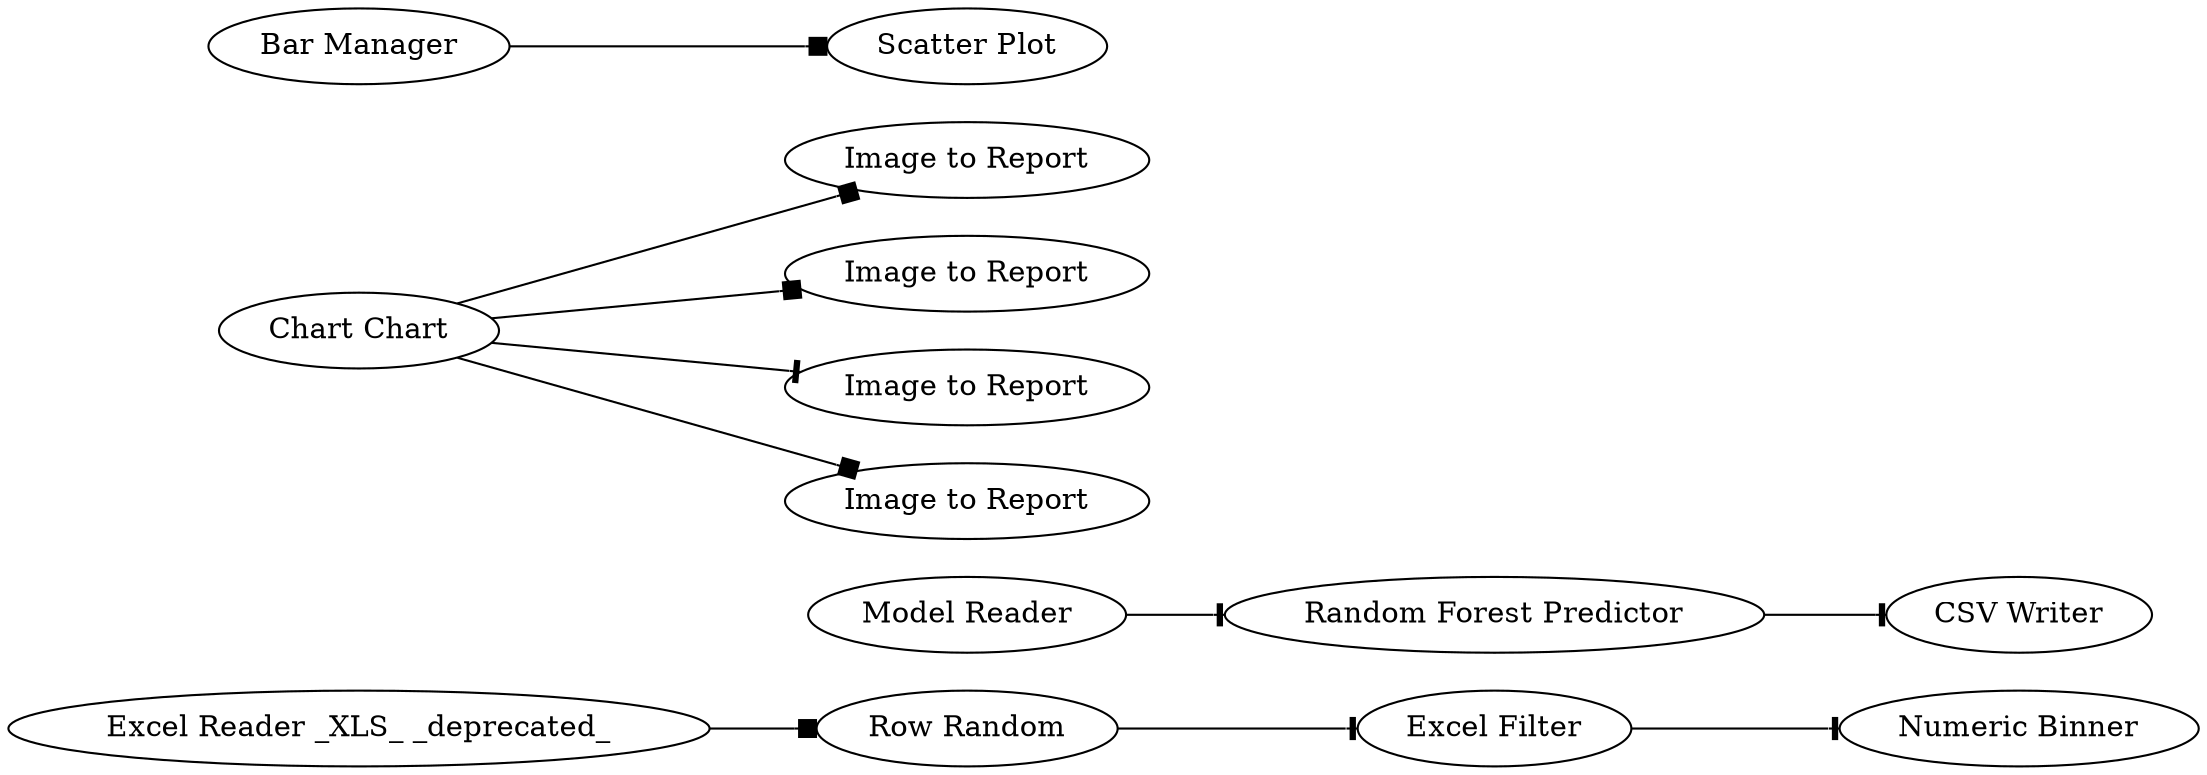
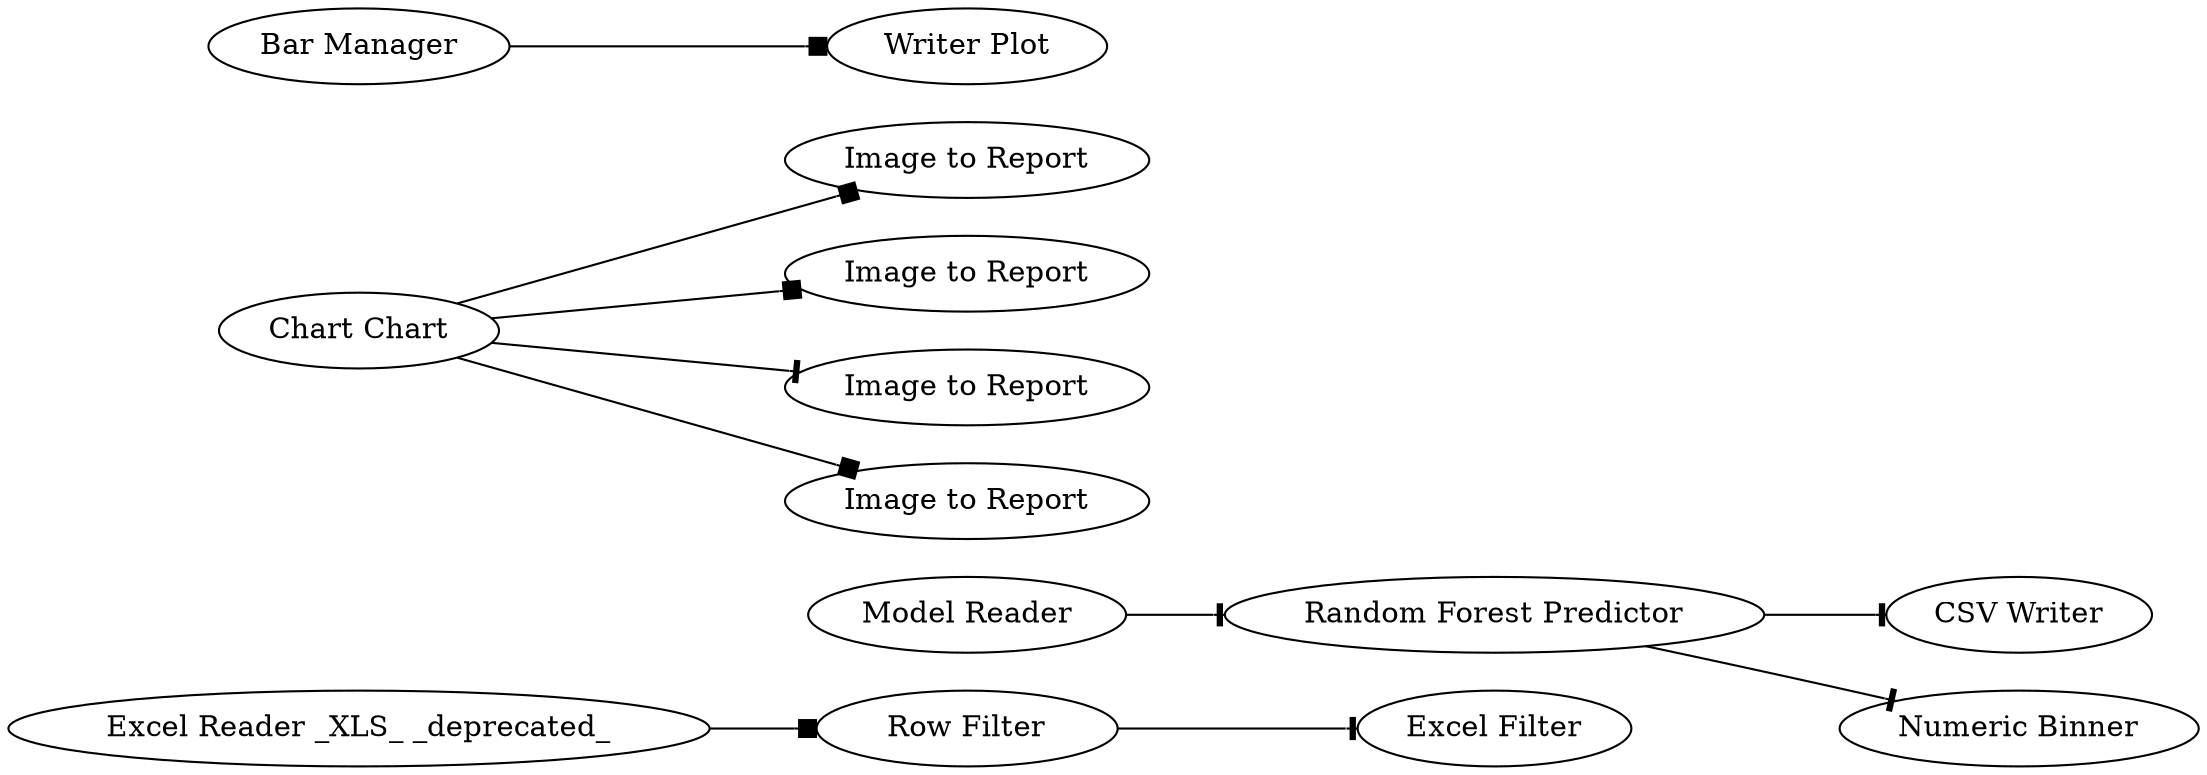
node "Scatter Plot": label "Scatter Plot" -> "Writer Plot"
node "Row Random": label "Row Random" -> "Row Filter"
edge "Excel Filter" -> "Numeric Binner": now "Random Forest Predictor" -> "Numeric Binner"
